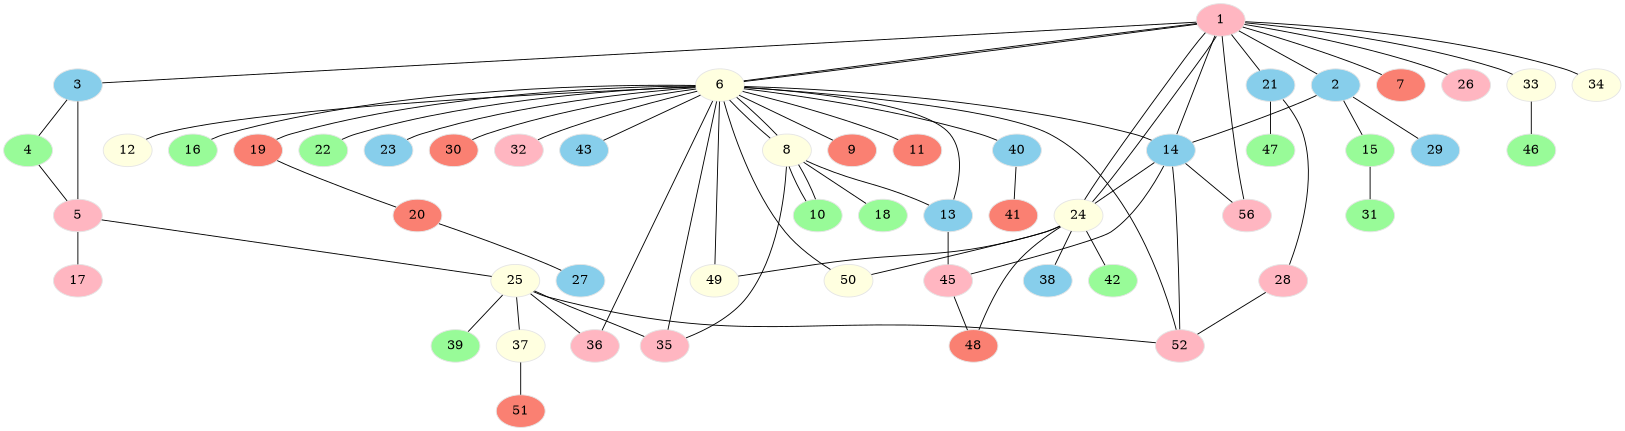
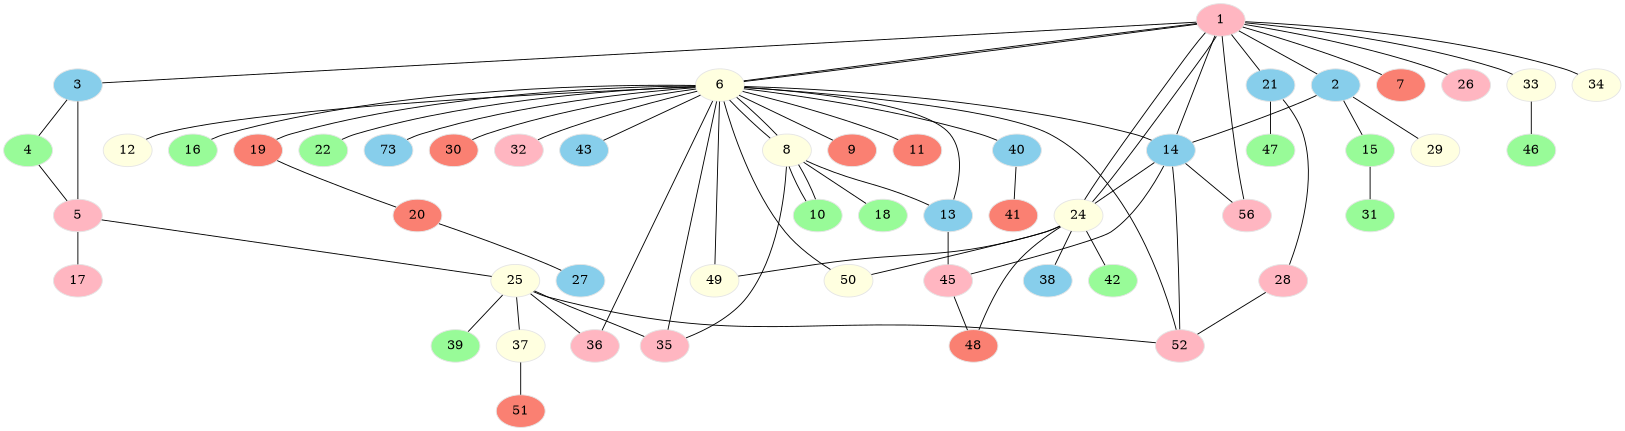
node "23": label "23" -> "73"
node "29": fillcolor skyblue -> lightyellow
